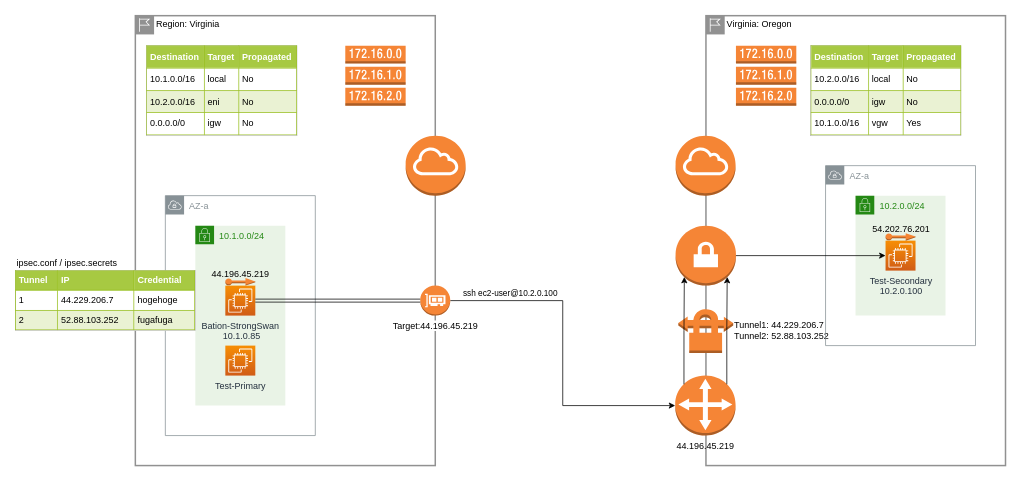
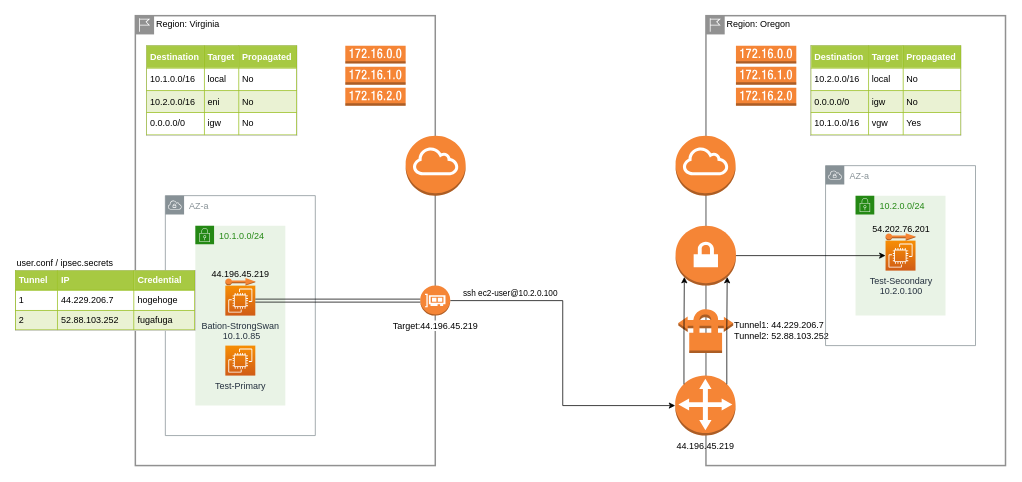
node "Virginia: Oregon": label "Virginia: Oregon" -> "Region: Oregon"
node "ipsec.conf / ipsec.secrets": label "ipsec.conf / ipsec.secrets" -> "user.conf / ipsec.secrets"
